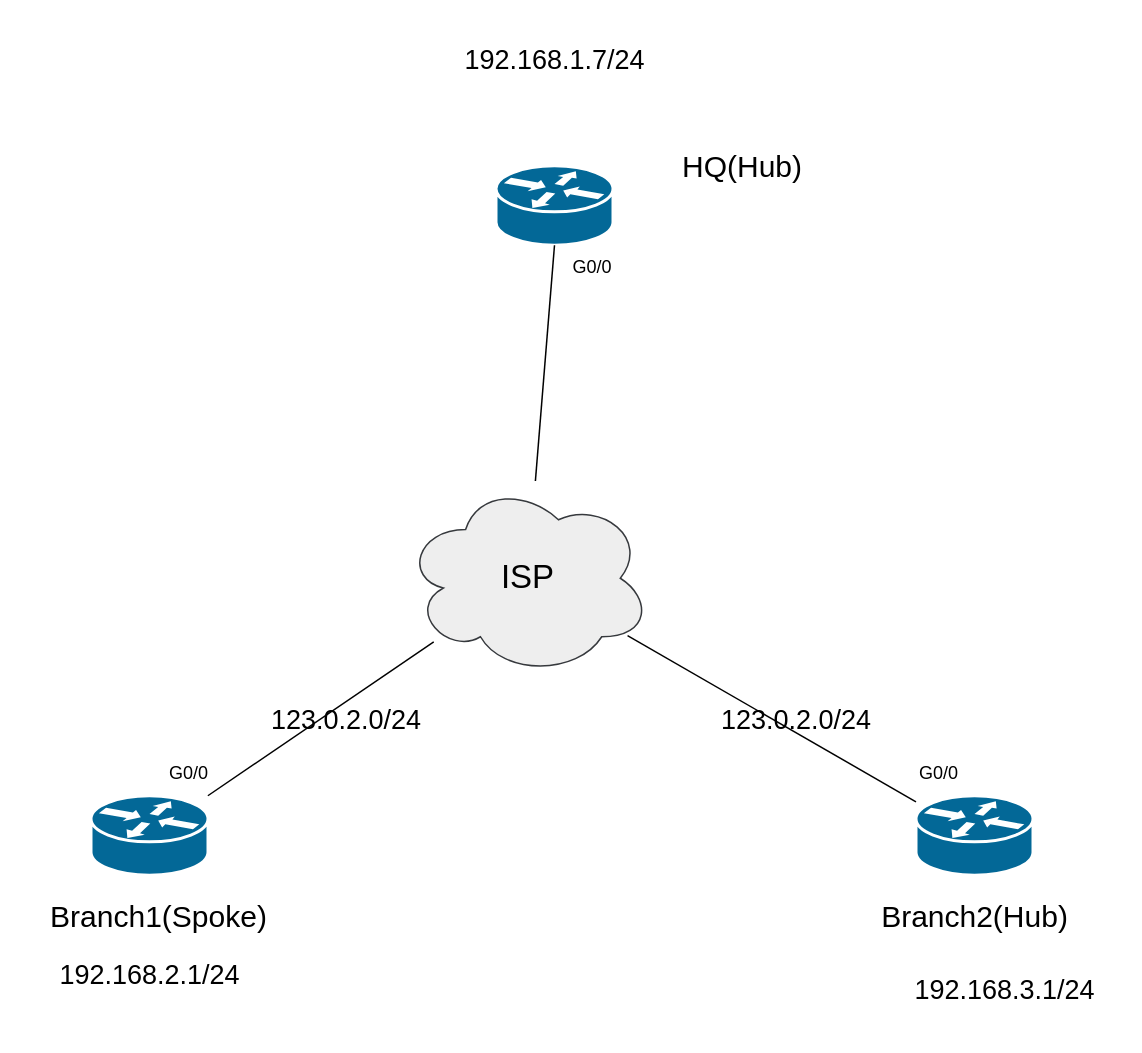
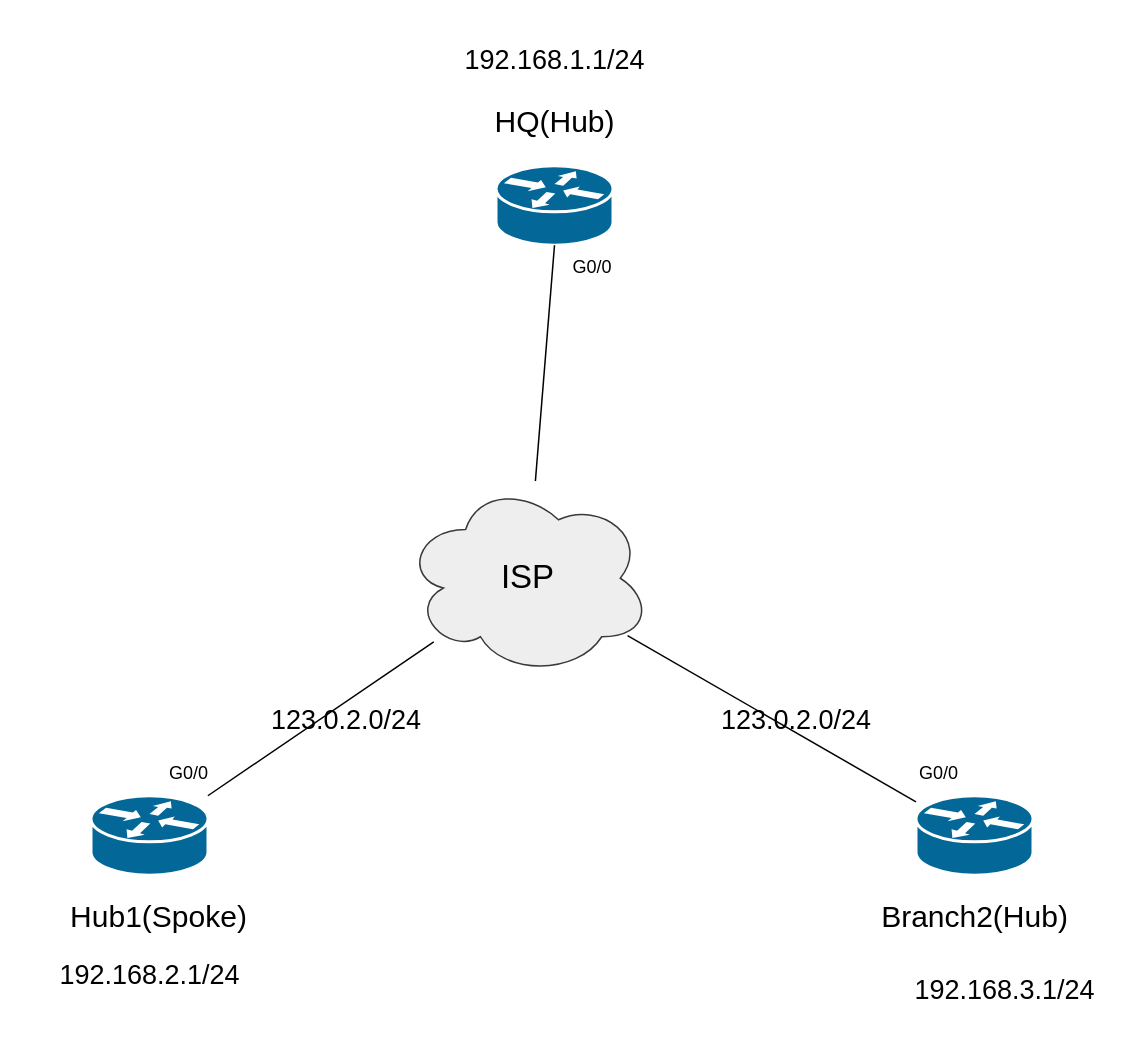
node "192.168.1.7/24": label "192.168.1.7/24" -> "192.168.1.1/24"
node "HQ(Hub)": moved (742, 166) -> (554, 121)
node "Branch1(Spoke)": label "Branch1(Spoke)" -> "Hub1(Spoke)"
